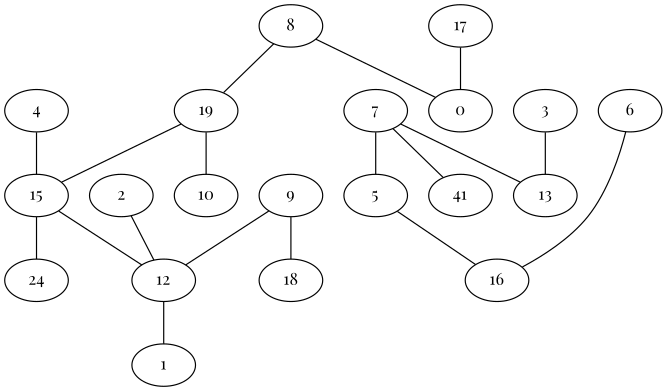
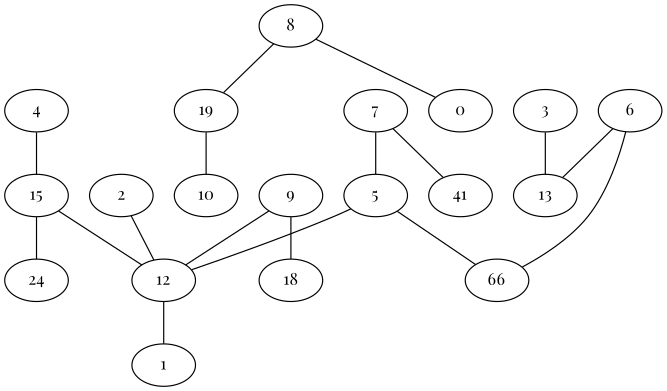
node "17": removed
edge "19" -- "15": removed
edge "7" -- "13": now "6" -- "13"
edge "5" -- "12": added
node "16": label "16" -> "66"
